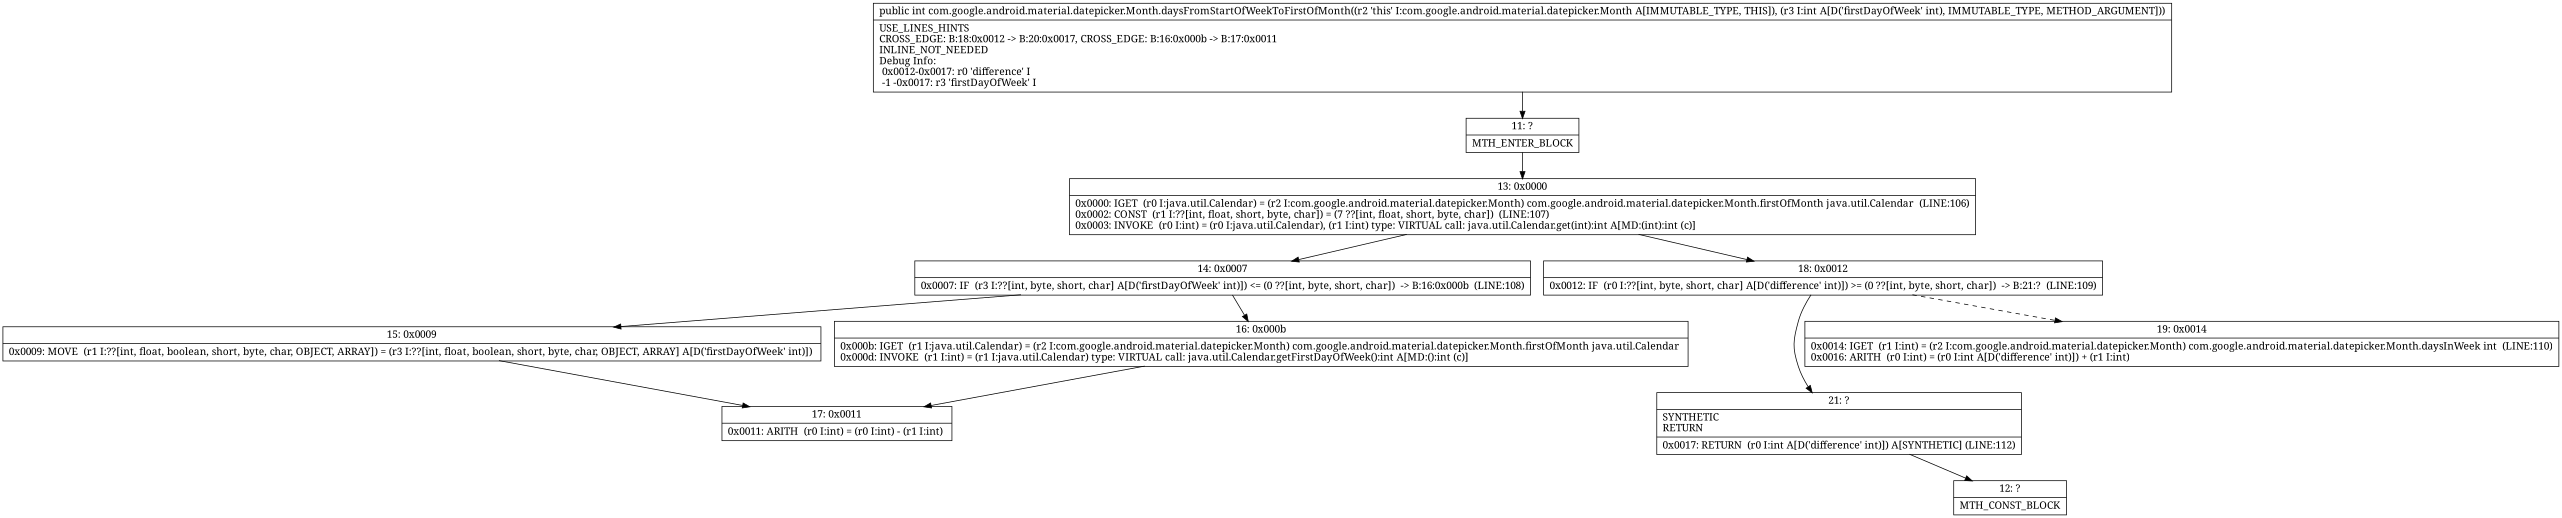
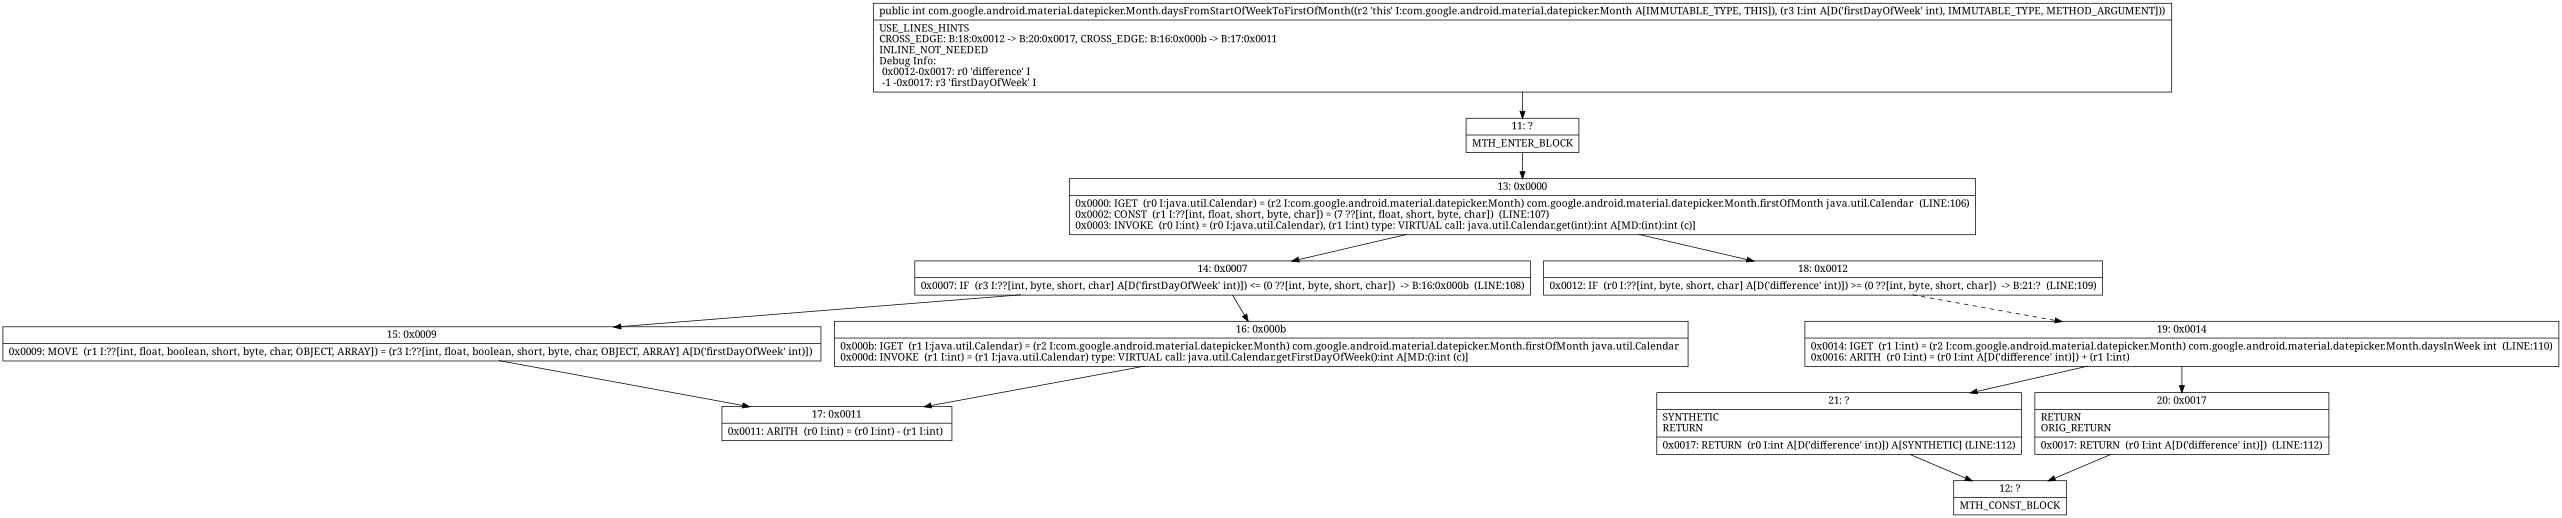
edge "18: 0x0012" -> "21: ?": now "19: 0x0014" -> "21: ?"
node "20: 0x0017": added
